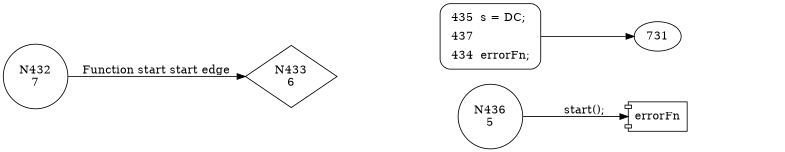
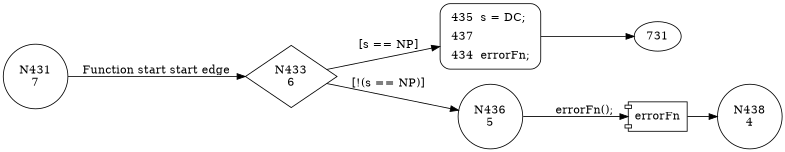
edge "N433 6" -> "435": added, label "[s == NP]"
node "N432 7": label "N432 7" -> "N431 7"
edge "N433 6" -> "N436 5": added, label "[!(s == NP)]"
edge "N436 5" -> "errorFn": label "start();" -> "errorFn();"
node "N438 4": added
